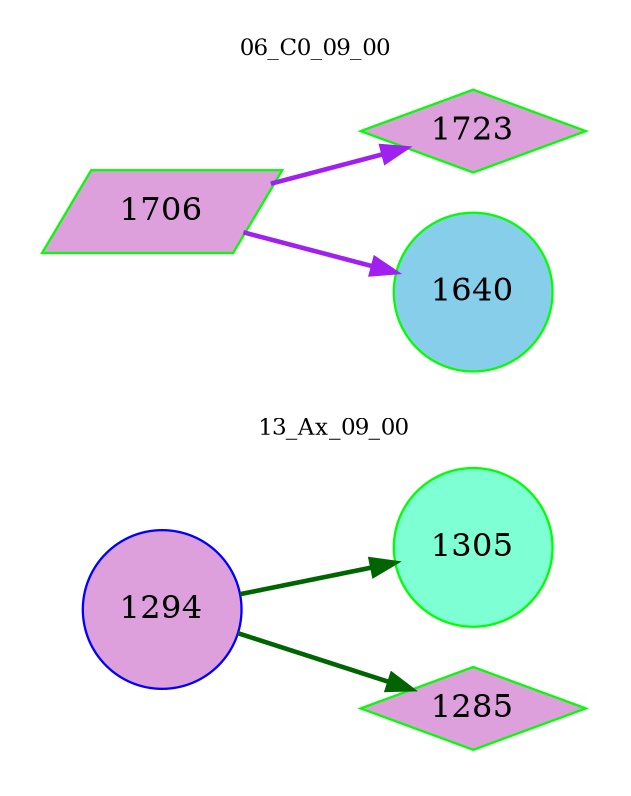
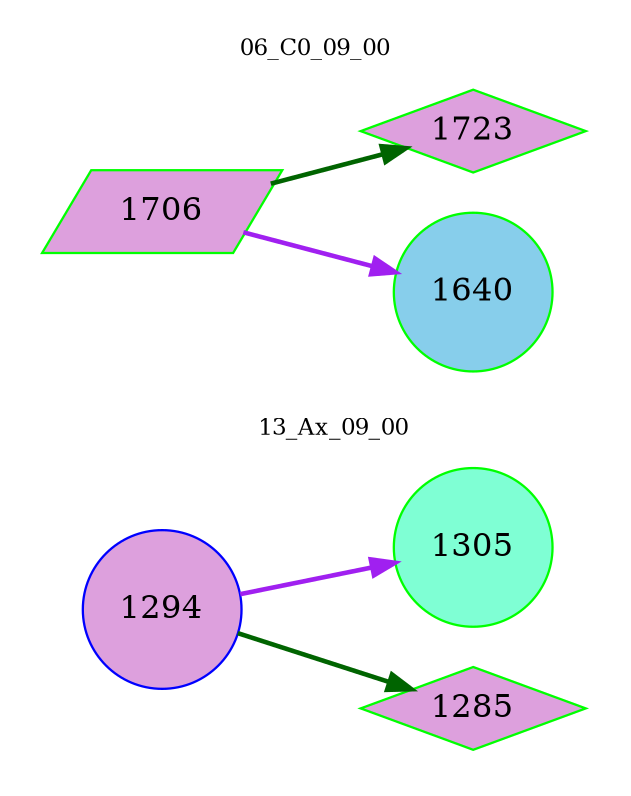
edge "1706" -> "1723": color purple -> darkgreen
edge "1294" -> "1305": color darkgreen -> purple
